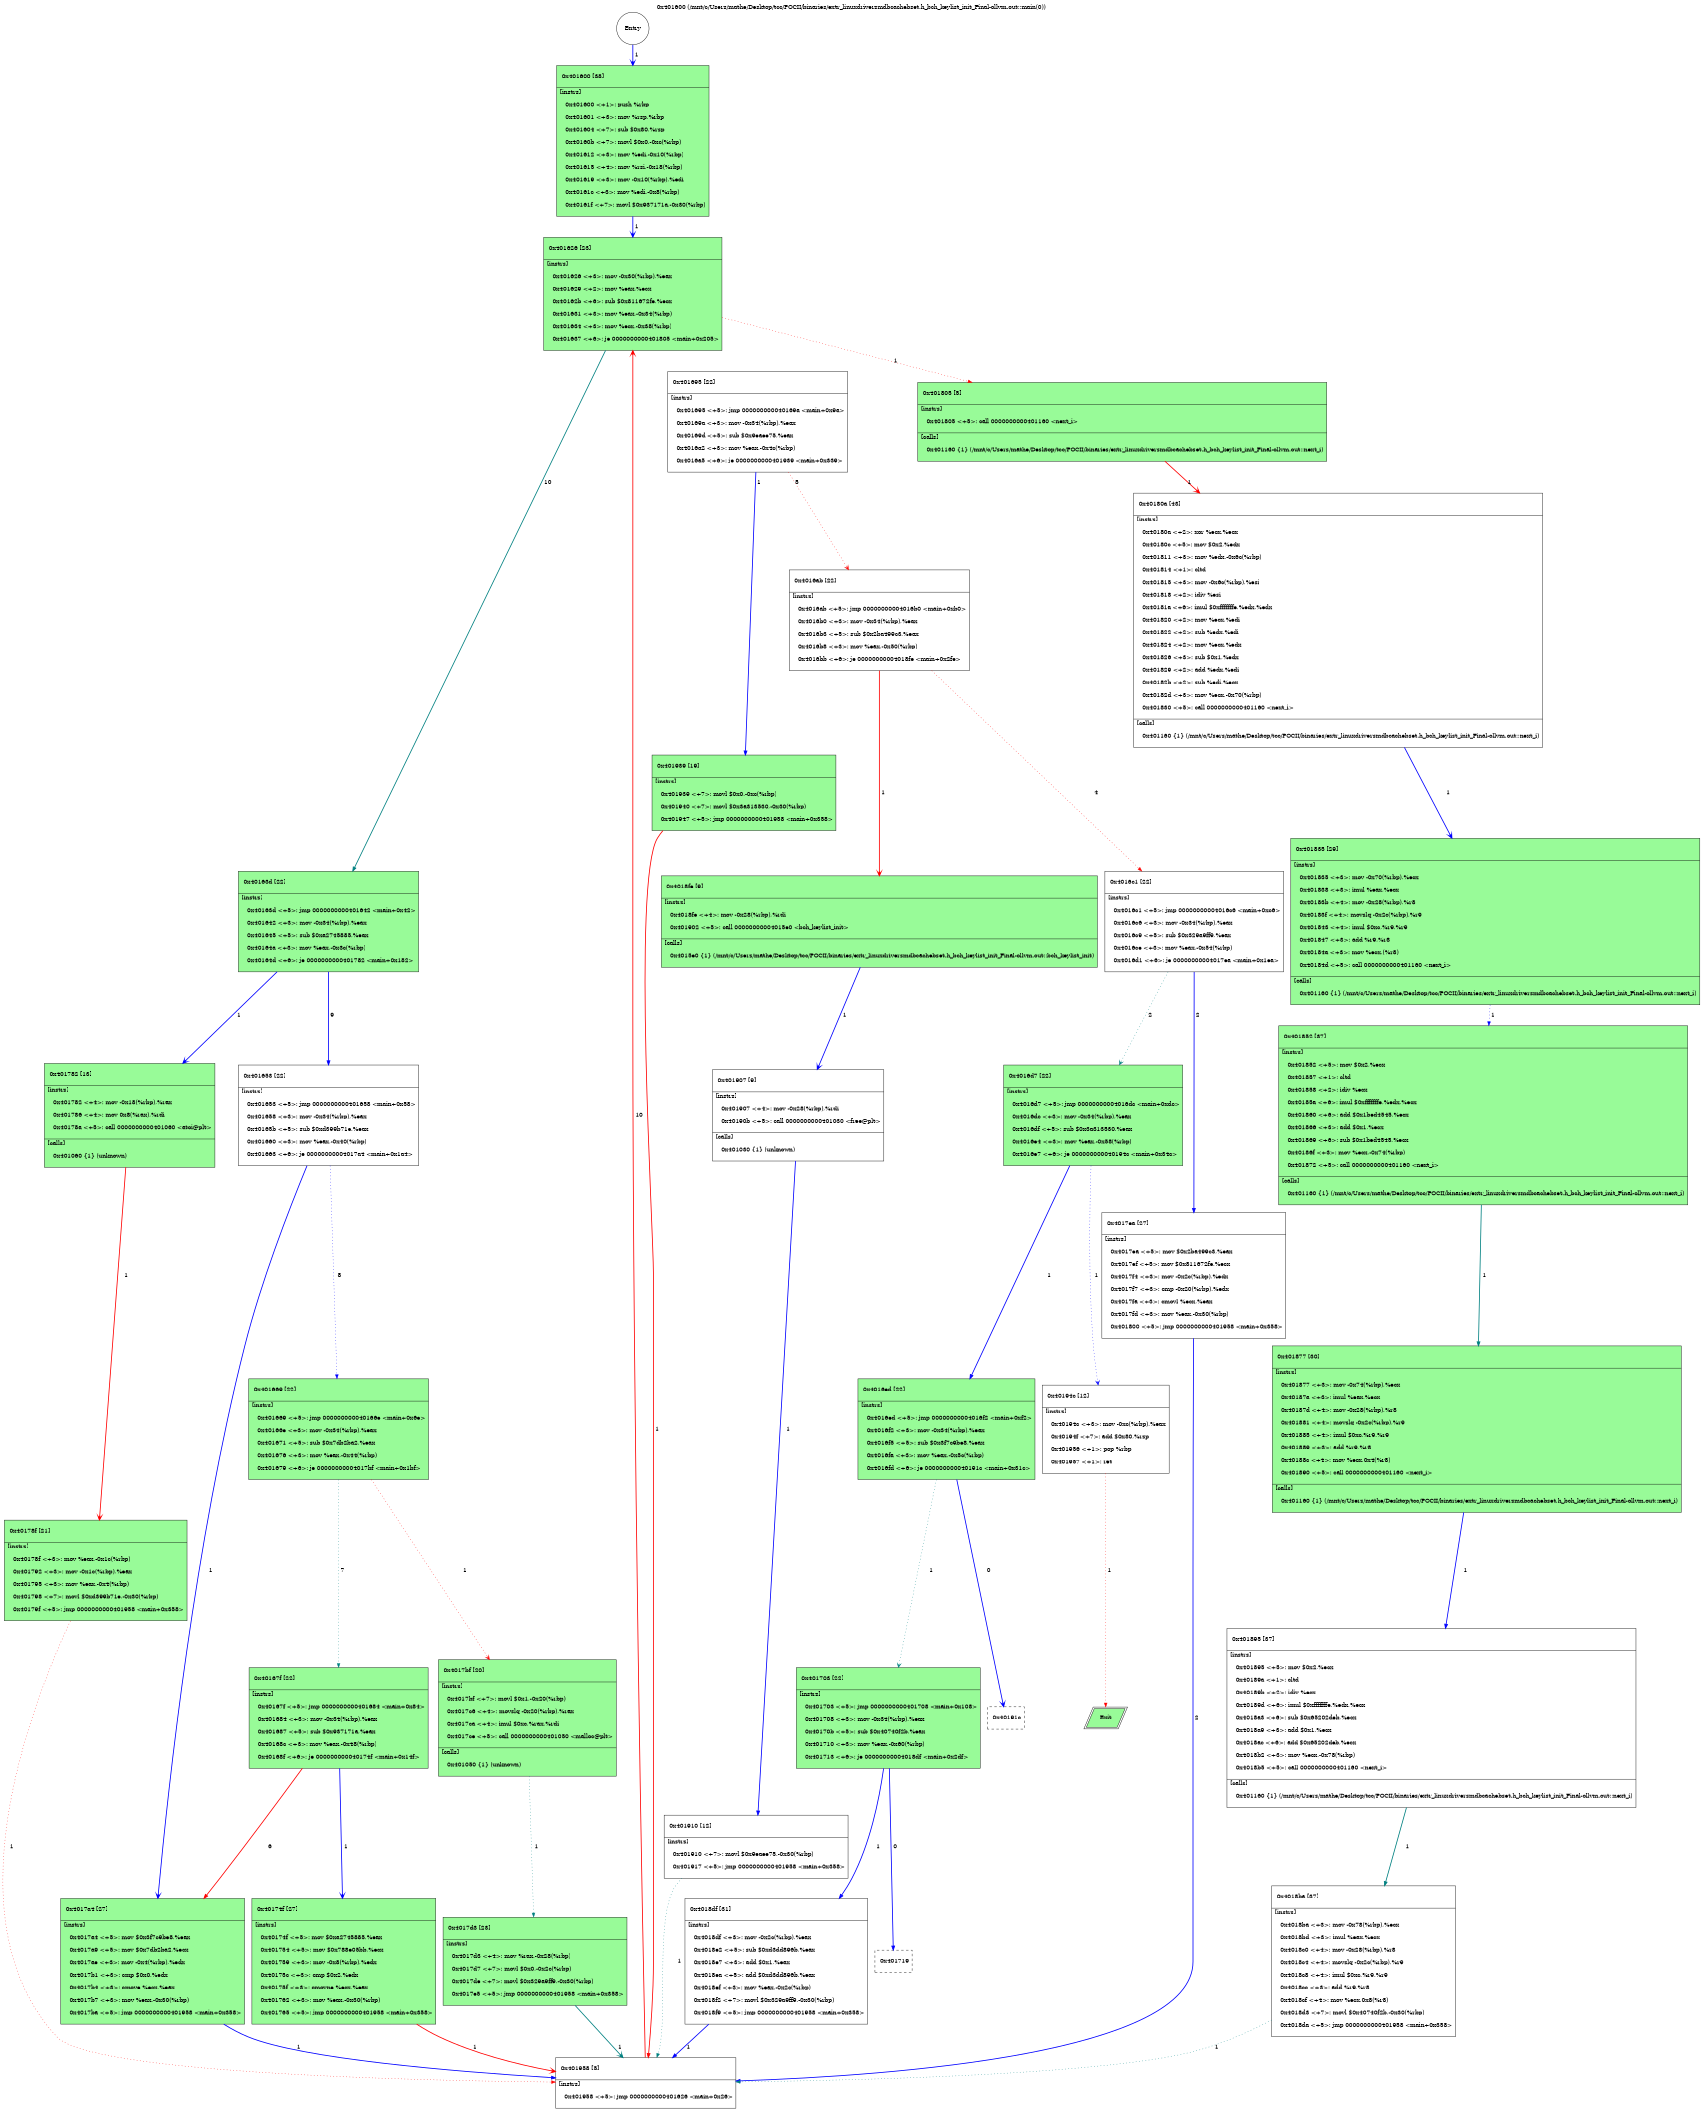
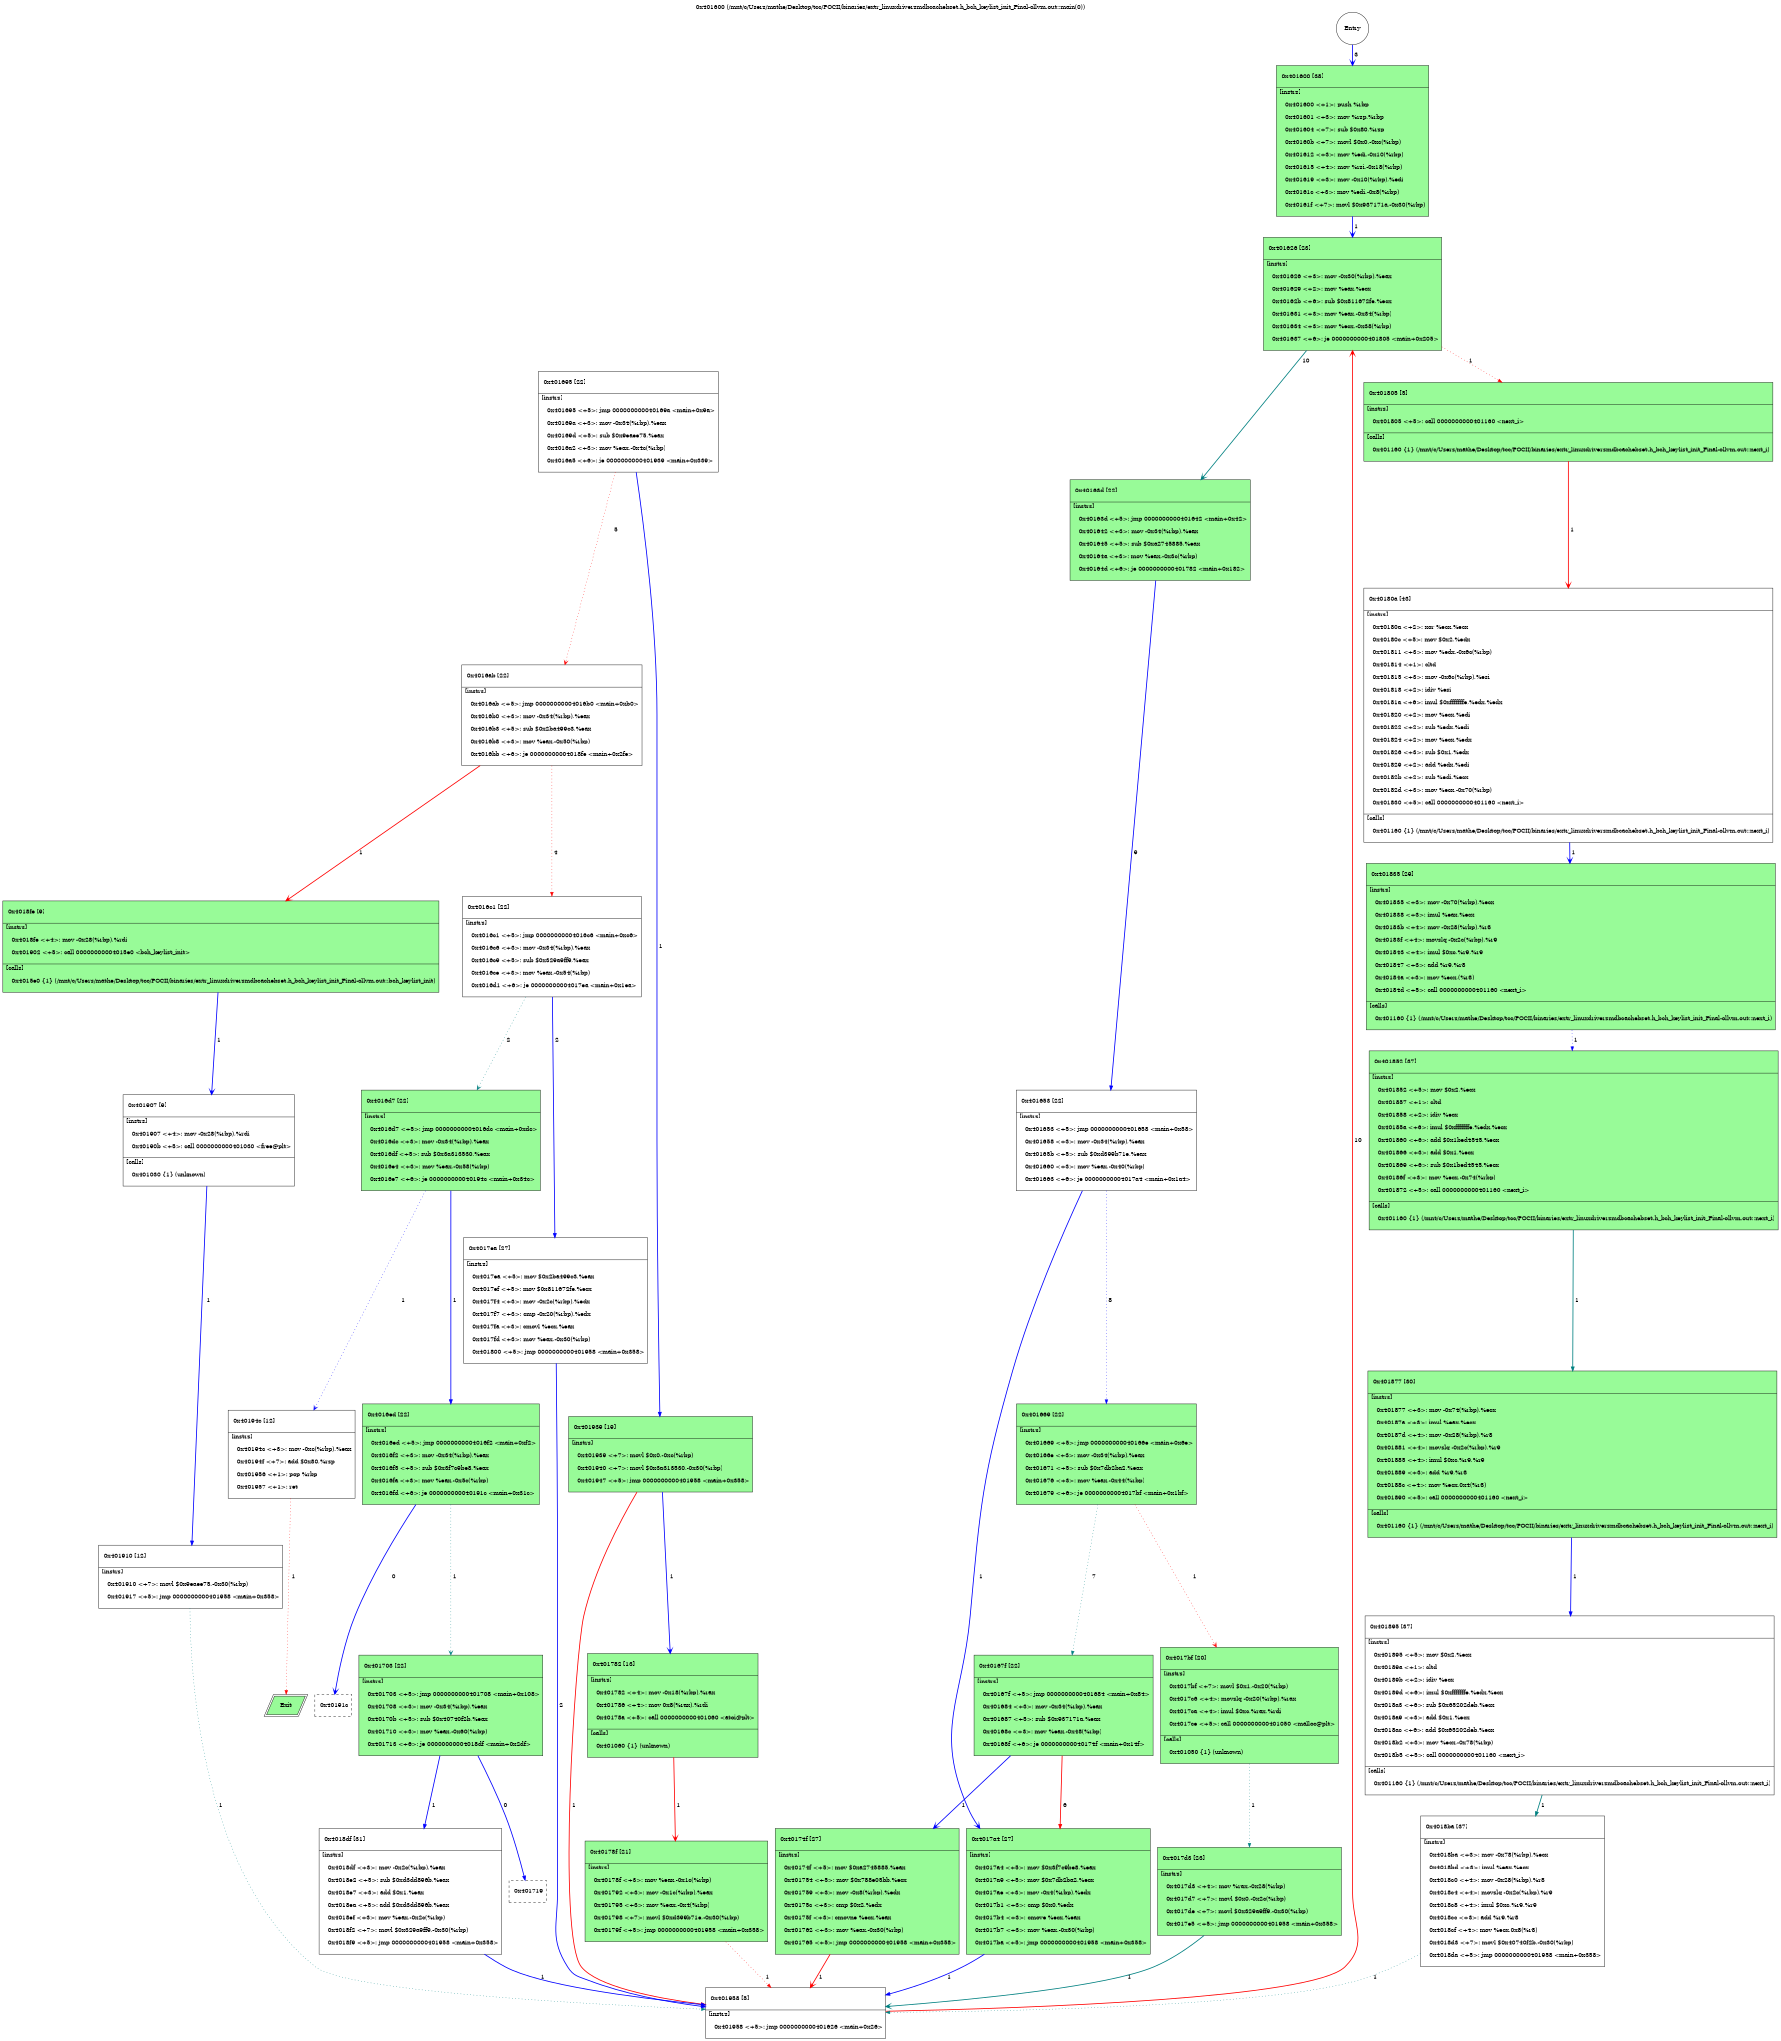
edge "Entry" -> "0x401600 [38]": label " 1" -> " 3"
edge "0x401626 [23]" -> "0x40163d [22]": arrowhead normal -> vee
edge "0x40163d [22]" -> "0x401782 [13]": now "0x401939 [19]" -> "0x401782 [13]"
